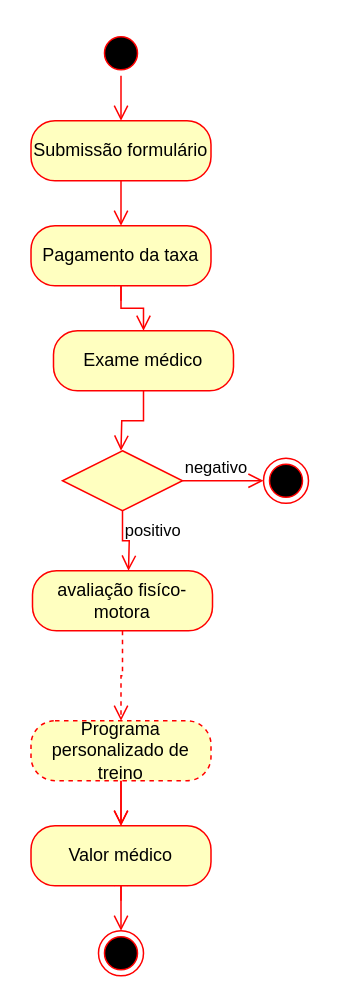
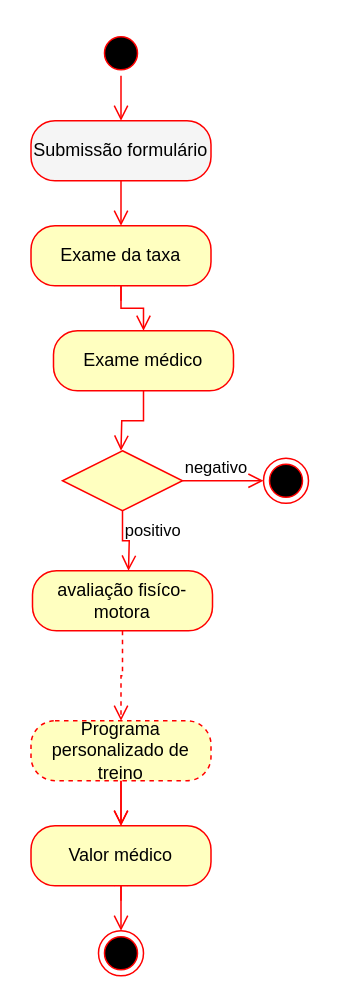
node "Submissão formulário": fillcolor #ffffc0 -> #f5f5f5
node "Pagamento da taxa": label "Pagamento da taxa" -> "Exame da taxa"
